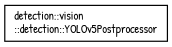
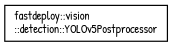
node "detection::vision ::detection::YOLOv5Postprocessor": label "detection::vision ::detection::YOLOv5Postprocessor" -> "fastdeploy::vision ::detection::YOLOv5Postprocessor"
